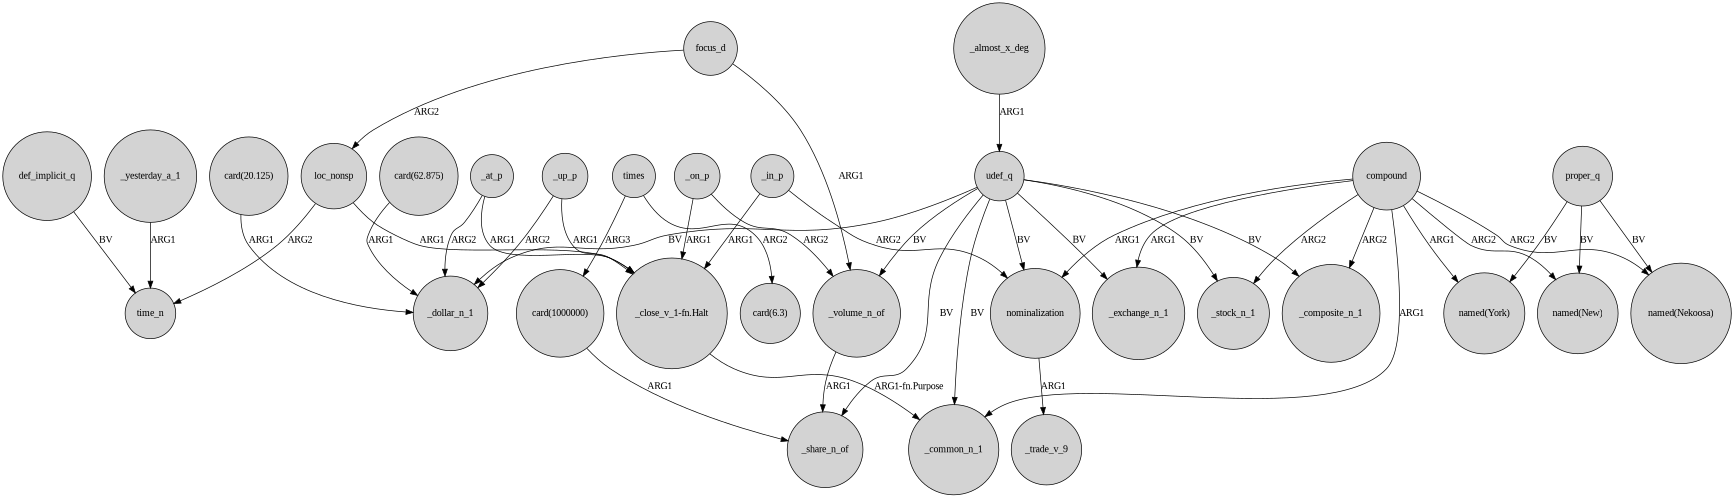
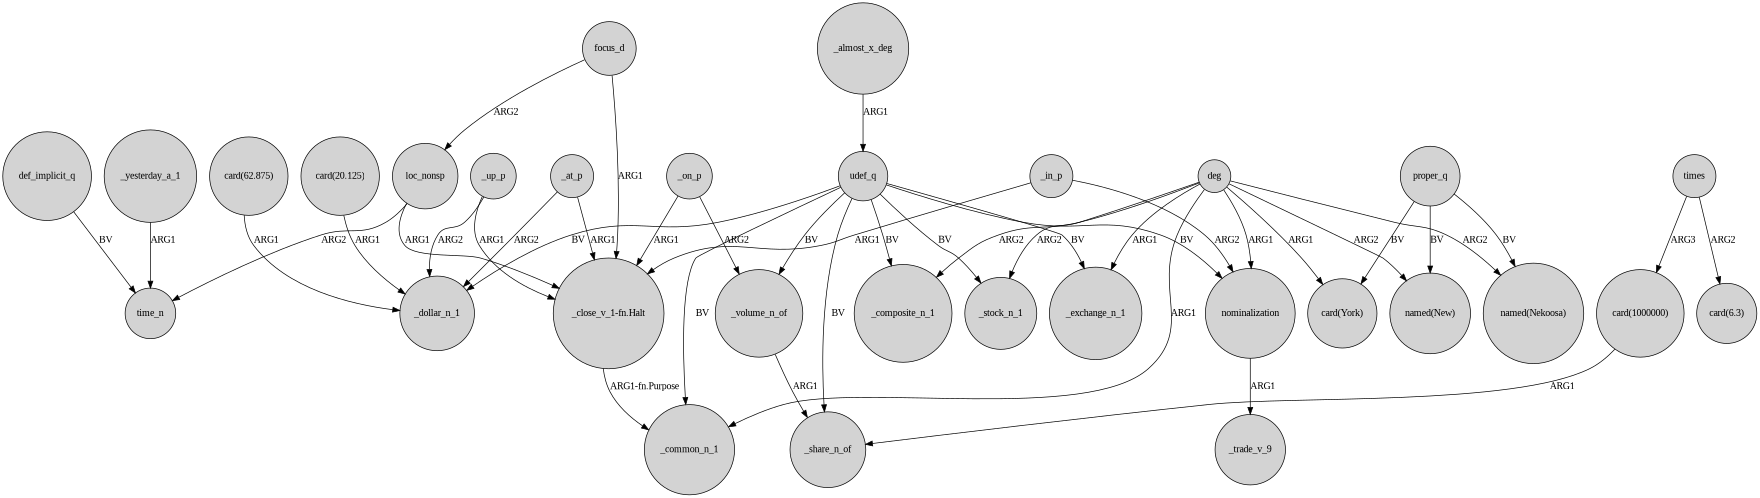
edge "focus_d" -> "_volume_n_of": now "focus_d" -> "_close_v_1-fn.Halt"
node "compound": label "compound" -> "deg"
node "named(York)": label "named(York)" -> "card(York)"
